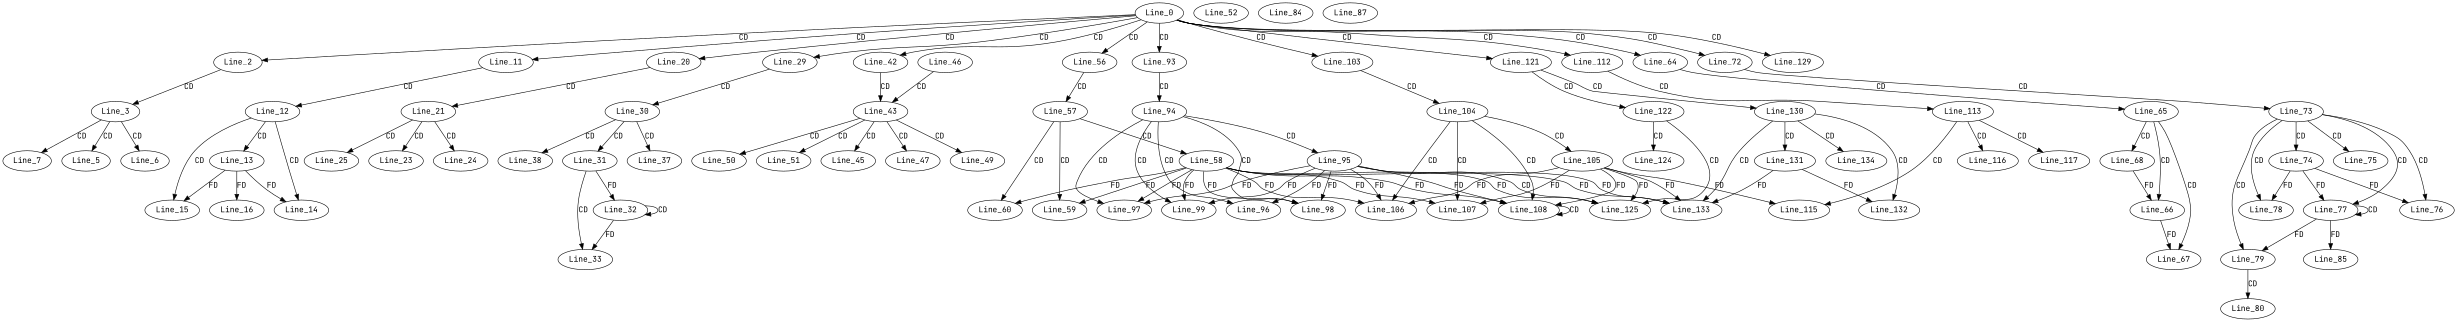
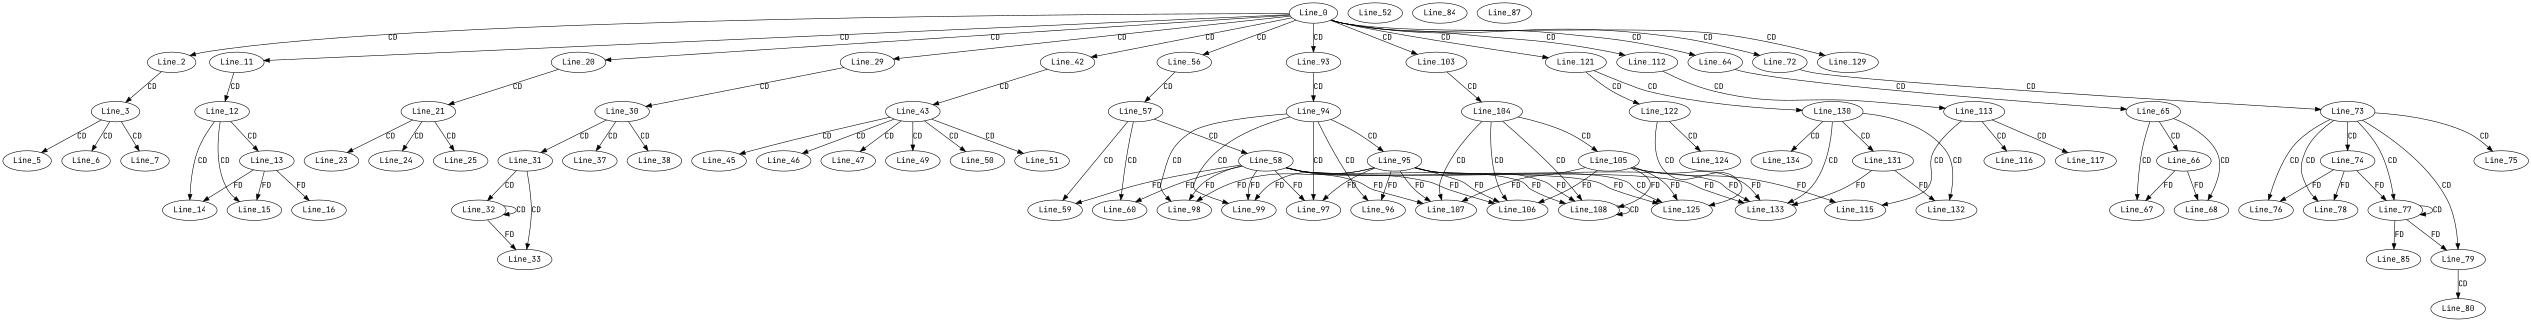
edge "Line_46" -> "Line_43": reversed
edge "Line_68" -> "Line_66": reversed
edge "Line_31" -> "Line_32": label "FD" -> "CD"
edge "Line_95" -> "Line_107": added, label "FD"
